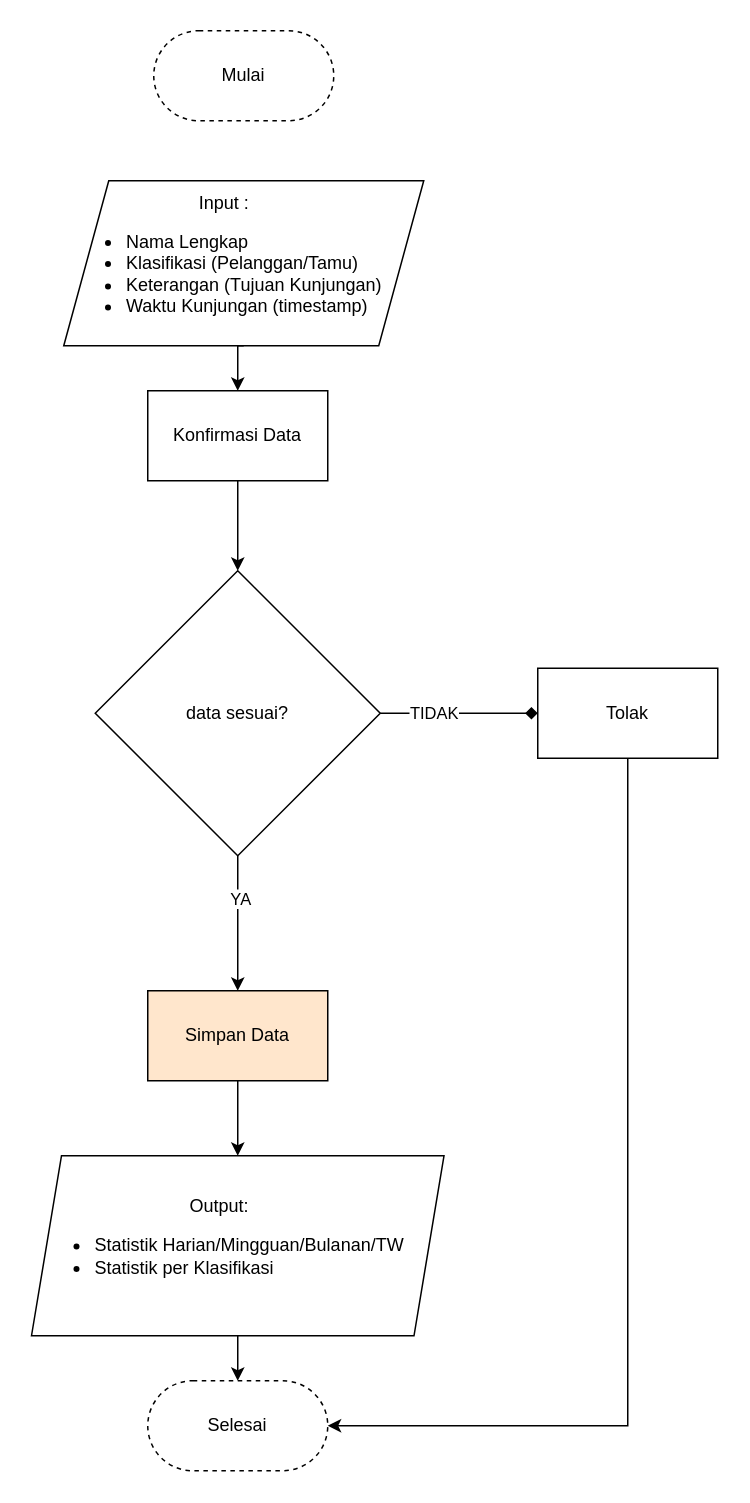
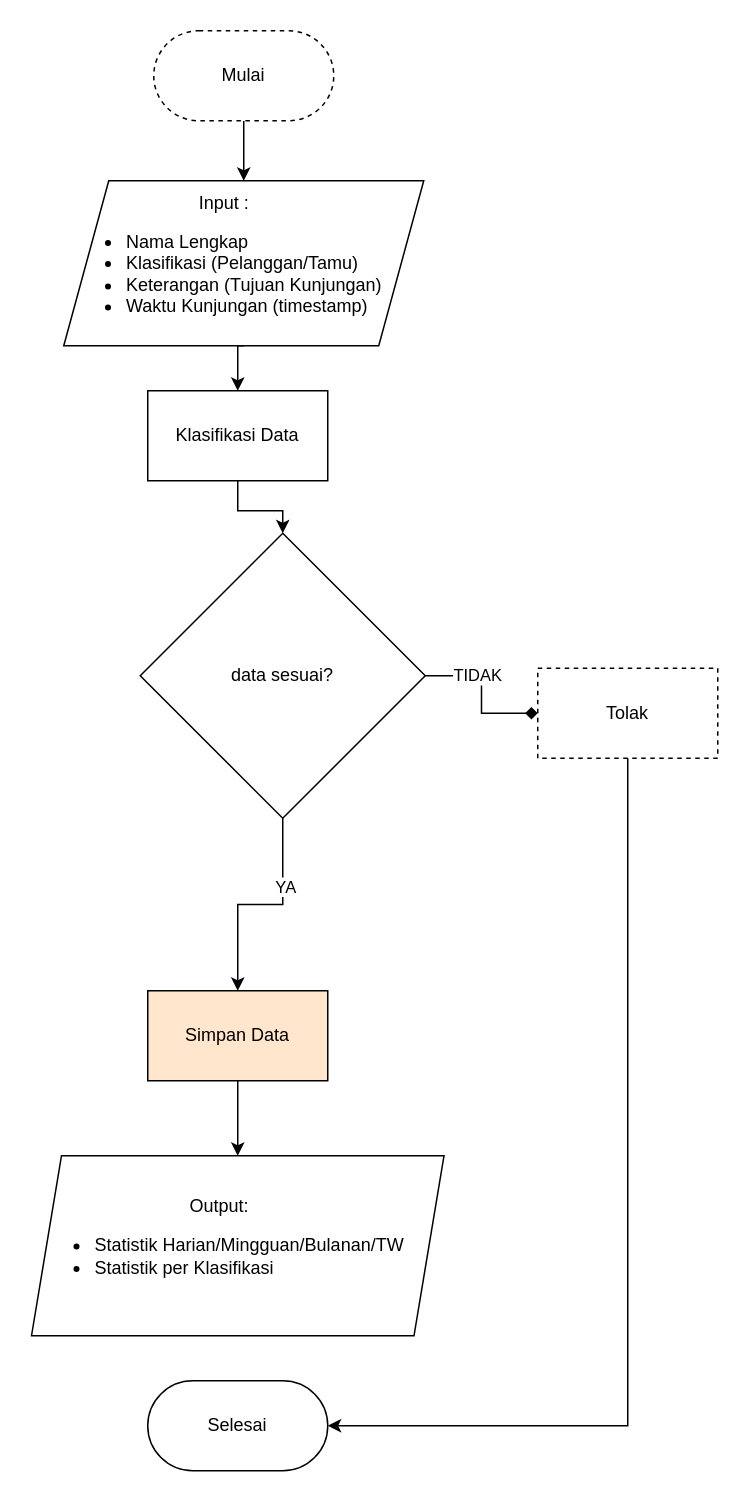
edge "Mulai" -> "Input : Nama Lengkap Klasifikasi (Pelanggan/Tamu) Keterangan (Tujuan Kunjungan) Waktu Kunjungan (timestamp)": added
node "Konfirmasi Data": label "Konfirmasi Data" -> "Klasifikasi Data"
node "data sesuai?": moved (238, 713) -> (283, 676)
node "Tolak": style solid -> dashed
edge "Output: Statistik Harian/Mingguan/Bulanan/TW Statistik per Klasifikasi" -> "Selesai": removed
node "Selesai": style dashed -> solid
